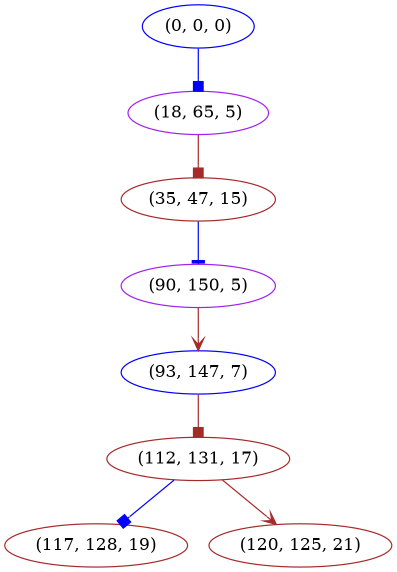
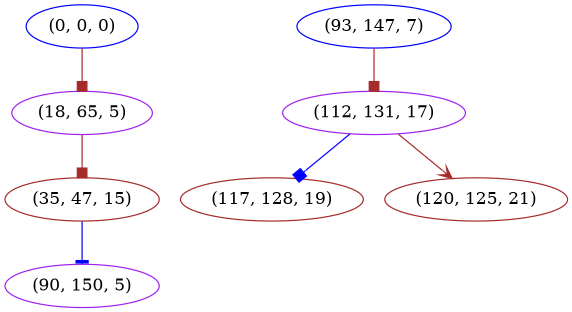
edge "(0, 0, 0)" -> "(18, 65, 5)": color blue -> brown
edge "(90, 150, 5)" -> "(93, 147, 7)": removed
node "(112, 131, 17)": color brown -> purple
